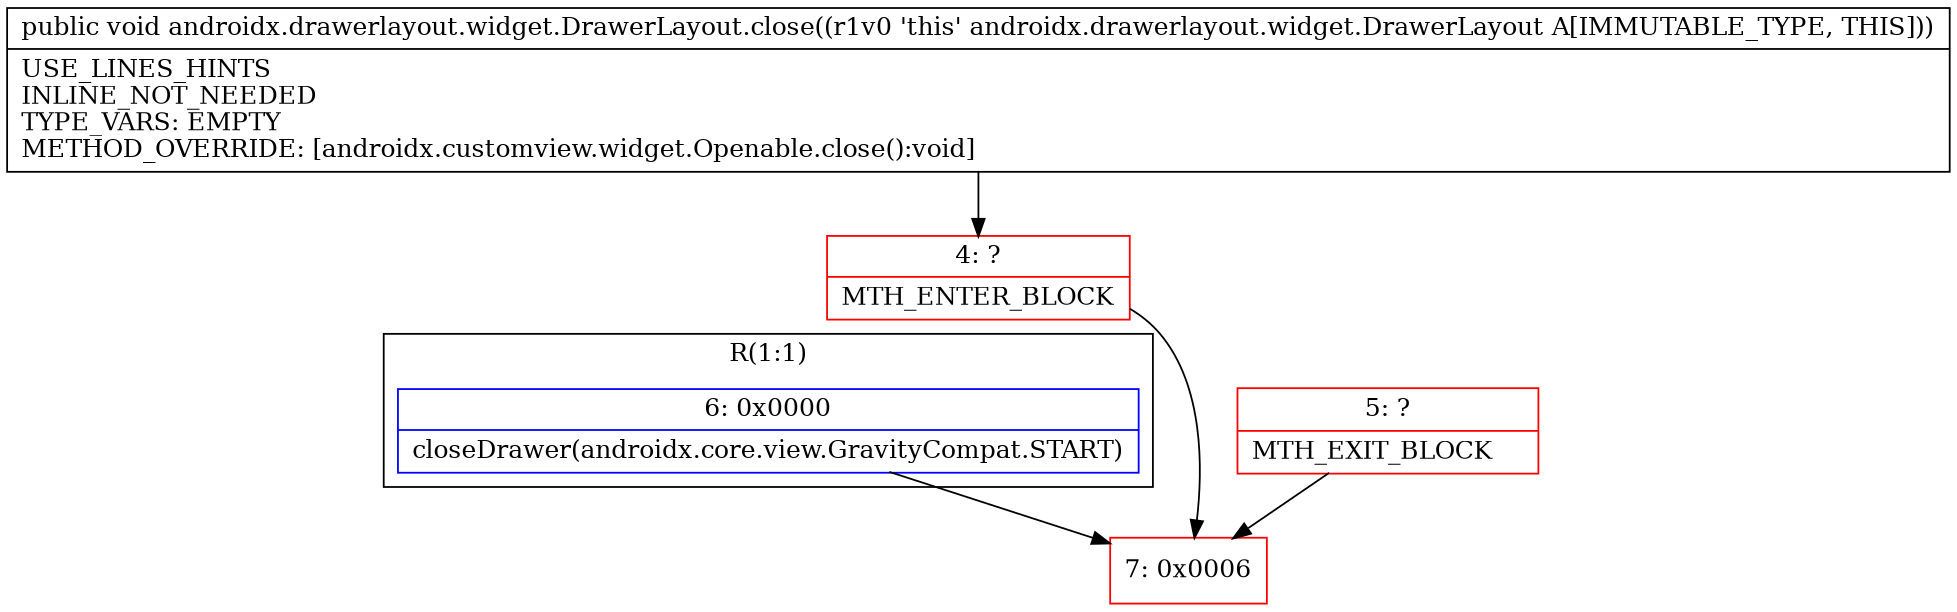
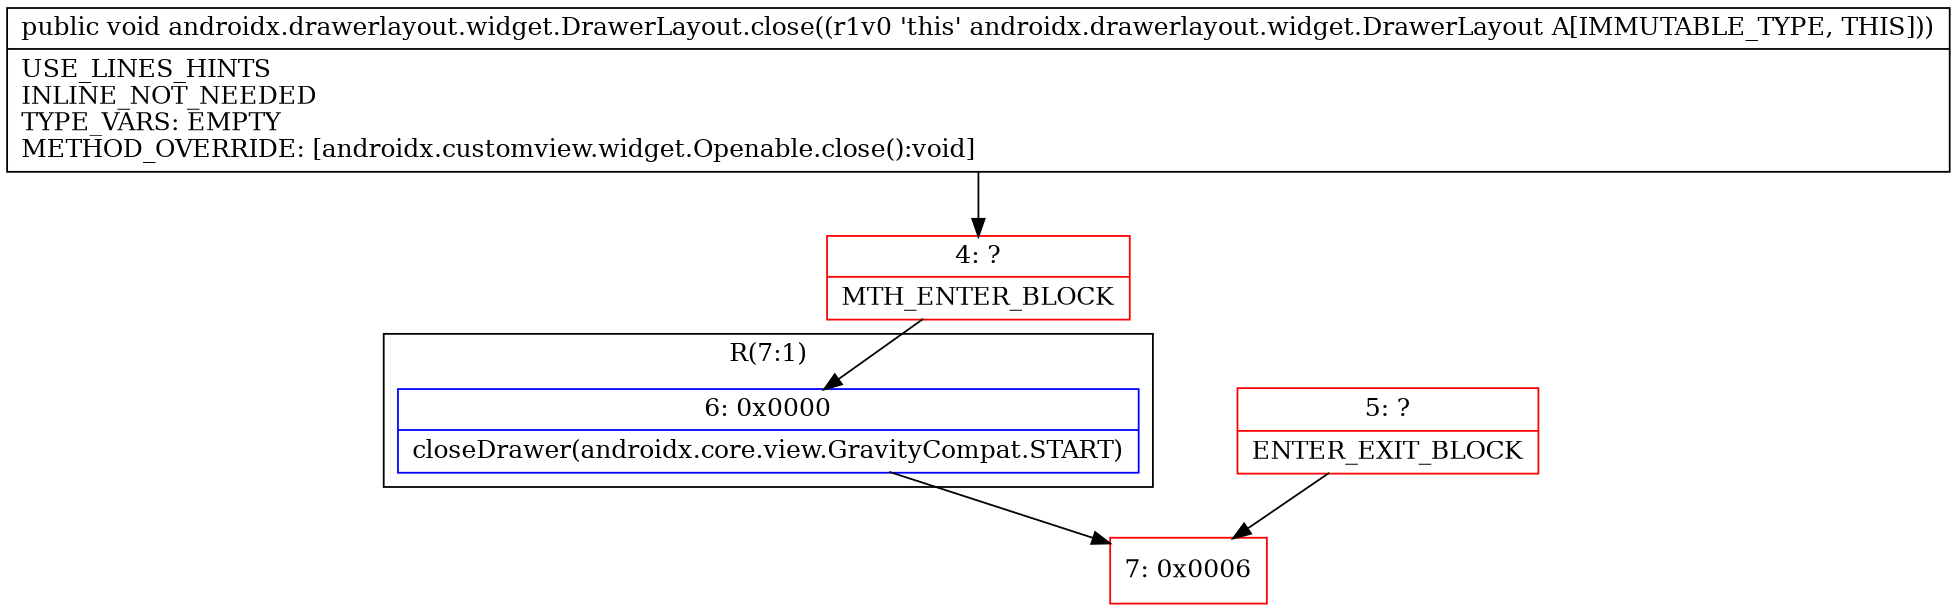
cluster "R(1:1)": label "R(1:1)" -> "R(7:1)"
edge "4: ?" -> "7: 0x0006": now "4: ?" -> "6: 0x0000"
node "5: ?": text "MTH_EXIT_BLOCK" -> "ENTER_EXIT_BLOCK"
